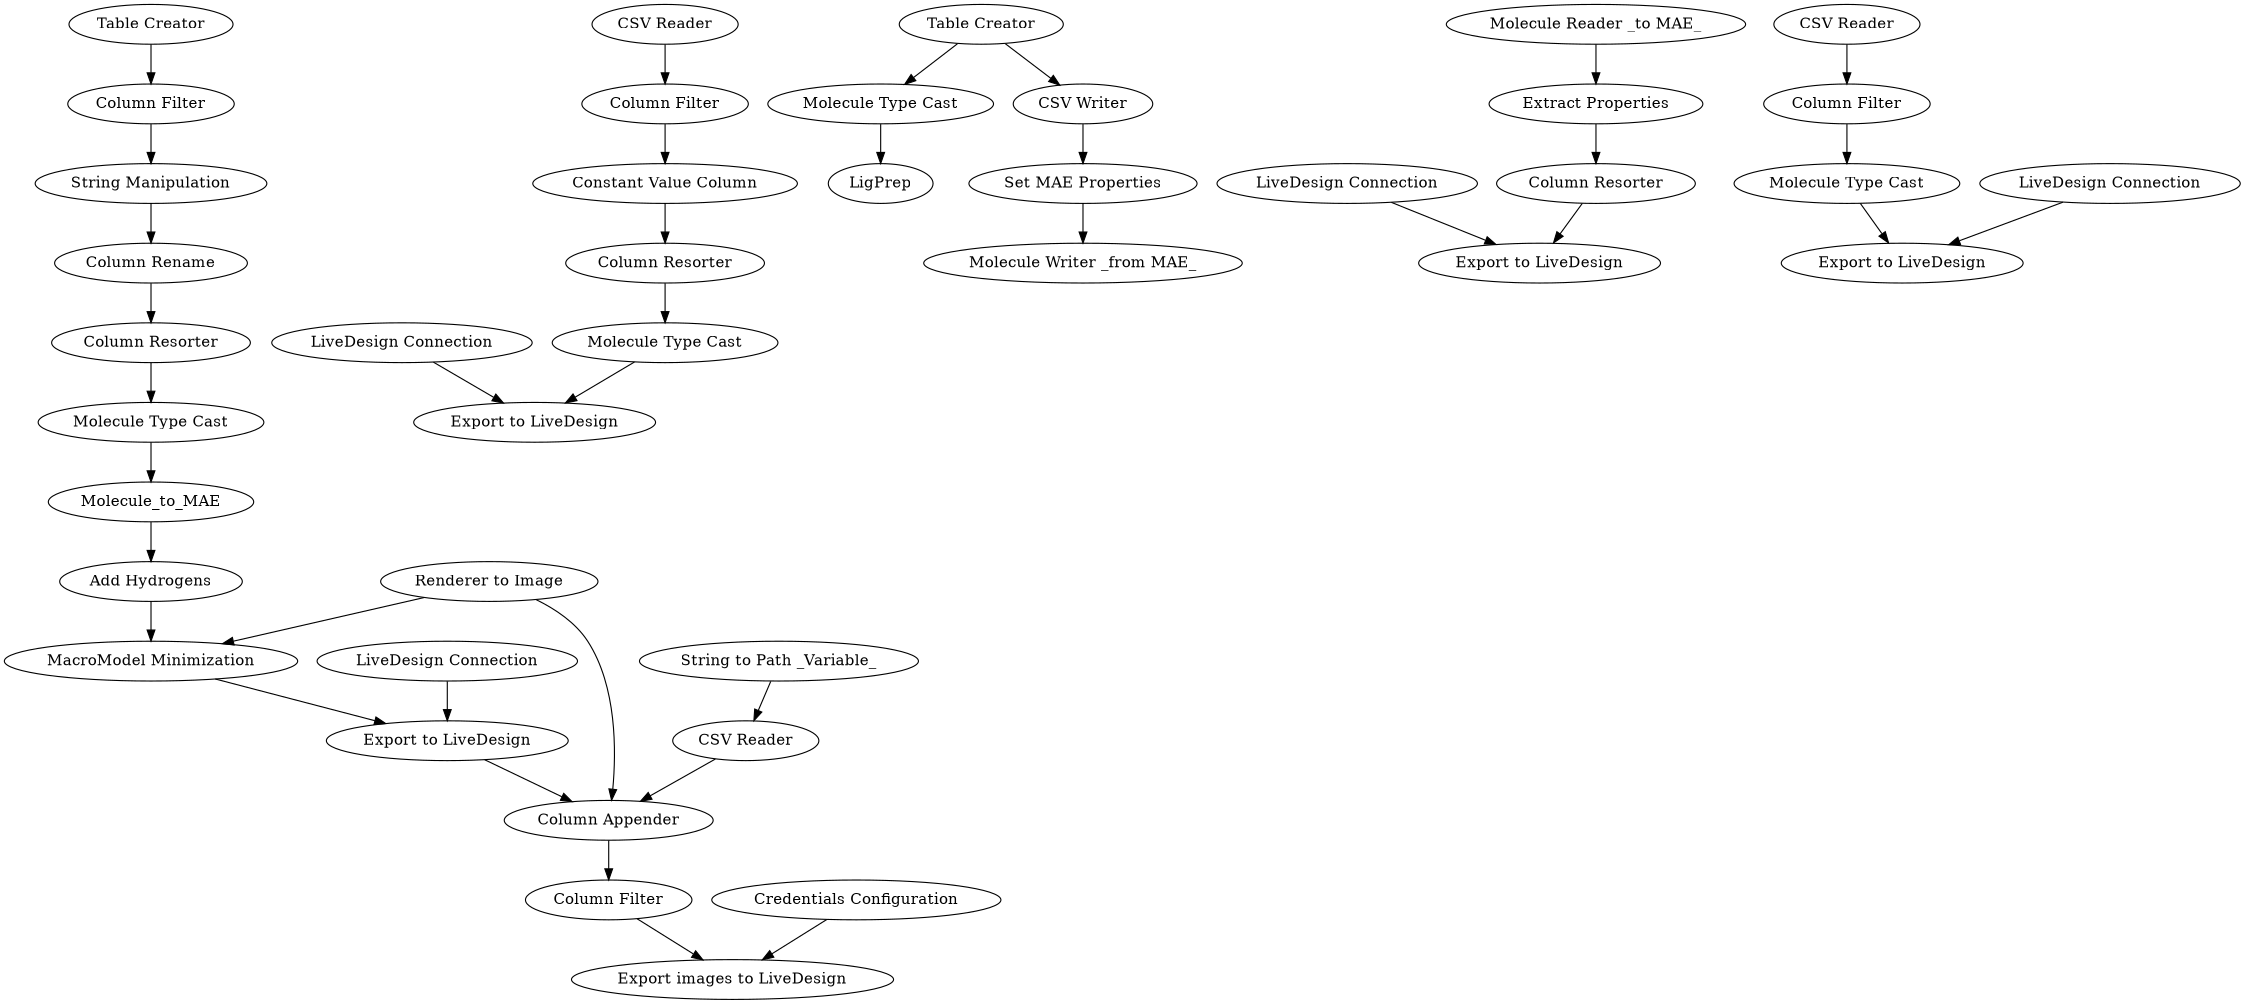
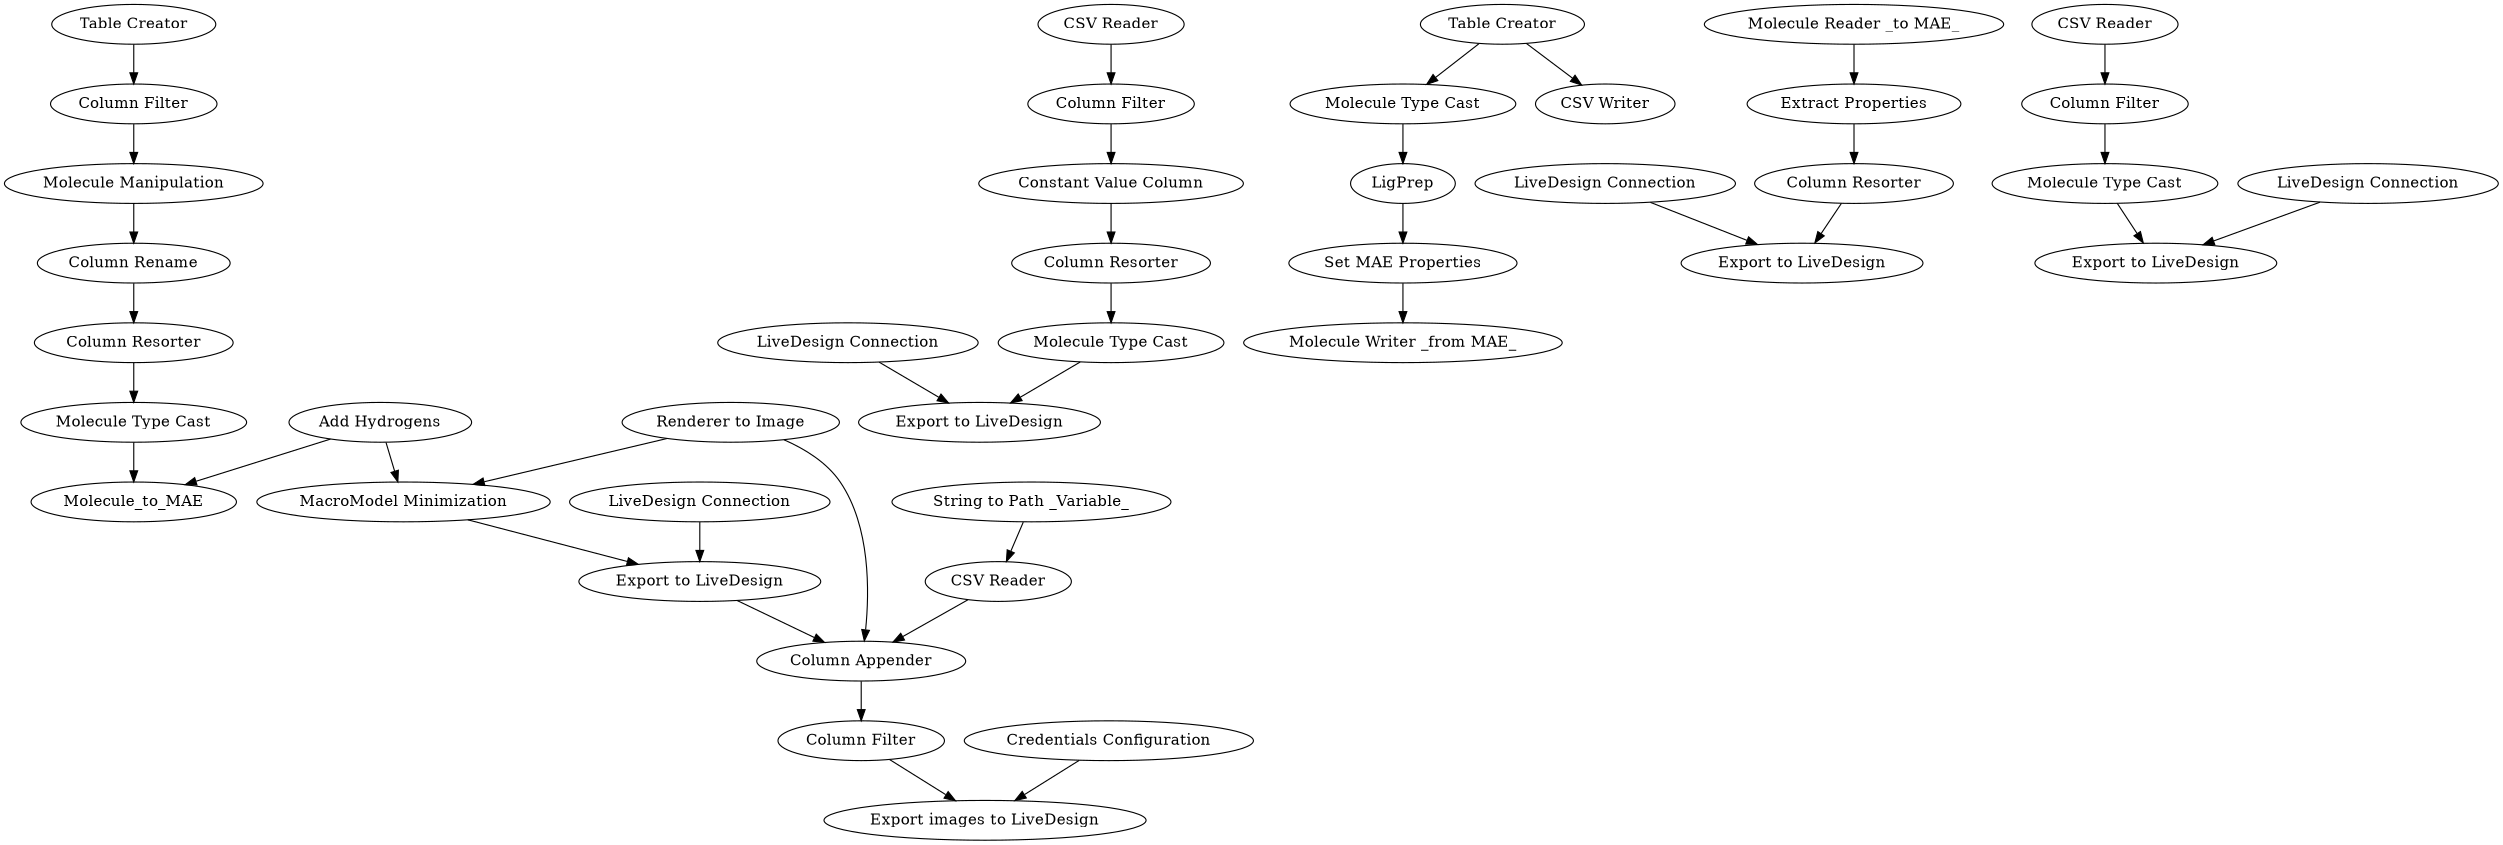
edge "CSV Writer" -> "Set MAE Properties": now "LigPrep" -> "Set MAE Properties"
node "String Manipulation": label "String Manipulation" -> "Molecule Manipulation"
edge "Molecule_to_MAE" -> "Add Hydrogens": reversed
